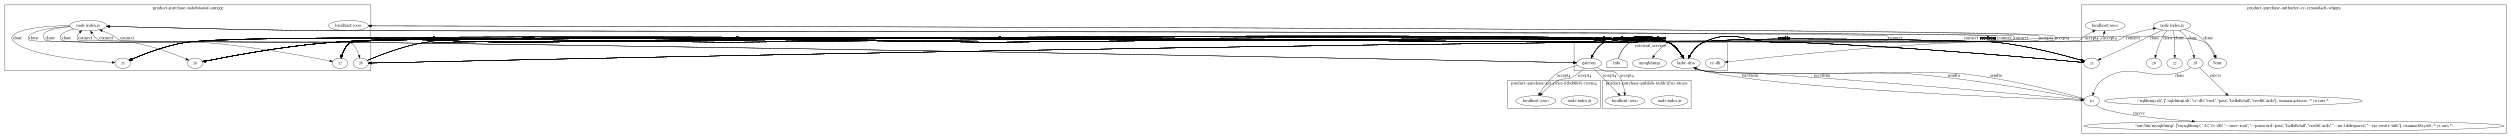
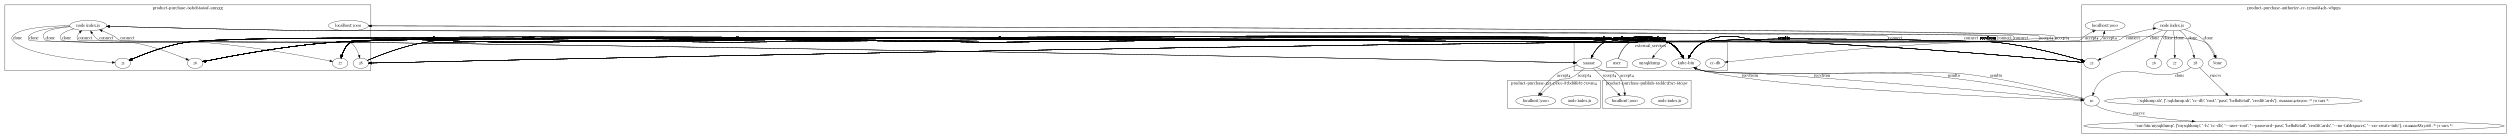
node "gateway": label "gateway" -> "xaaaae"
node "info": label "info" -> "user"
node "kube-dns": label "kube-dns" -> "kube-bin"
node "30": label "30" -> "10"
